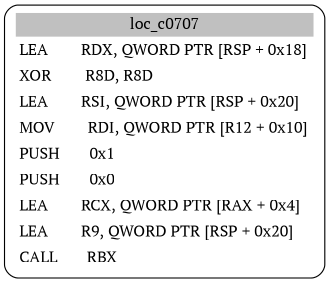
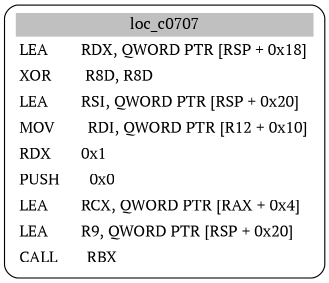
node "loc_c0707": text "PUSH       0x1" -> "RDX       0x1"
